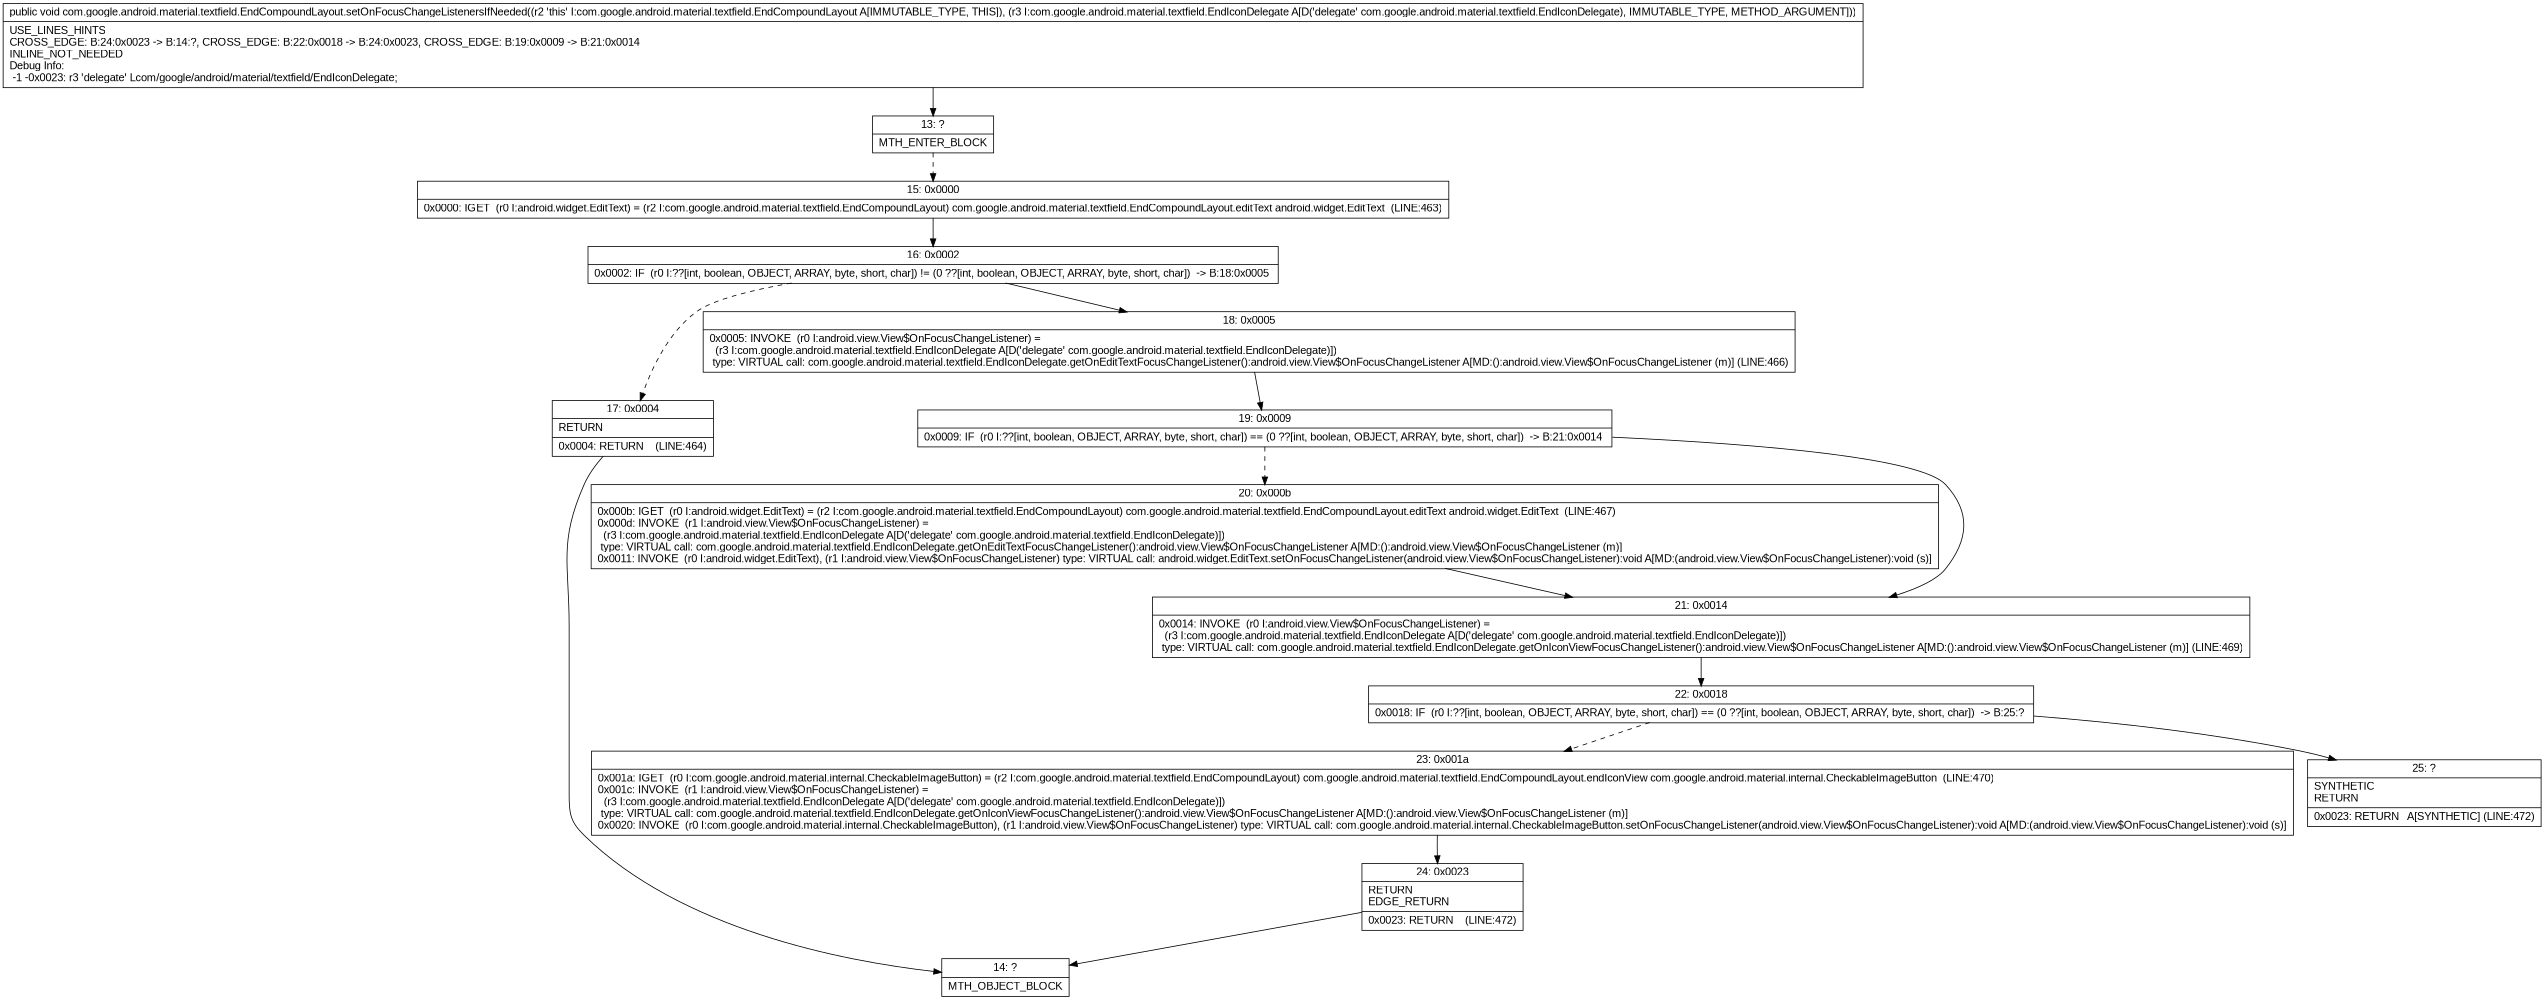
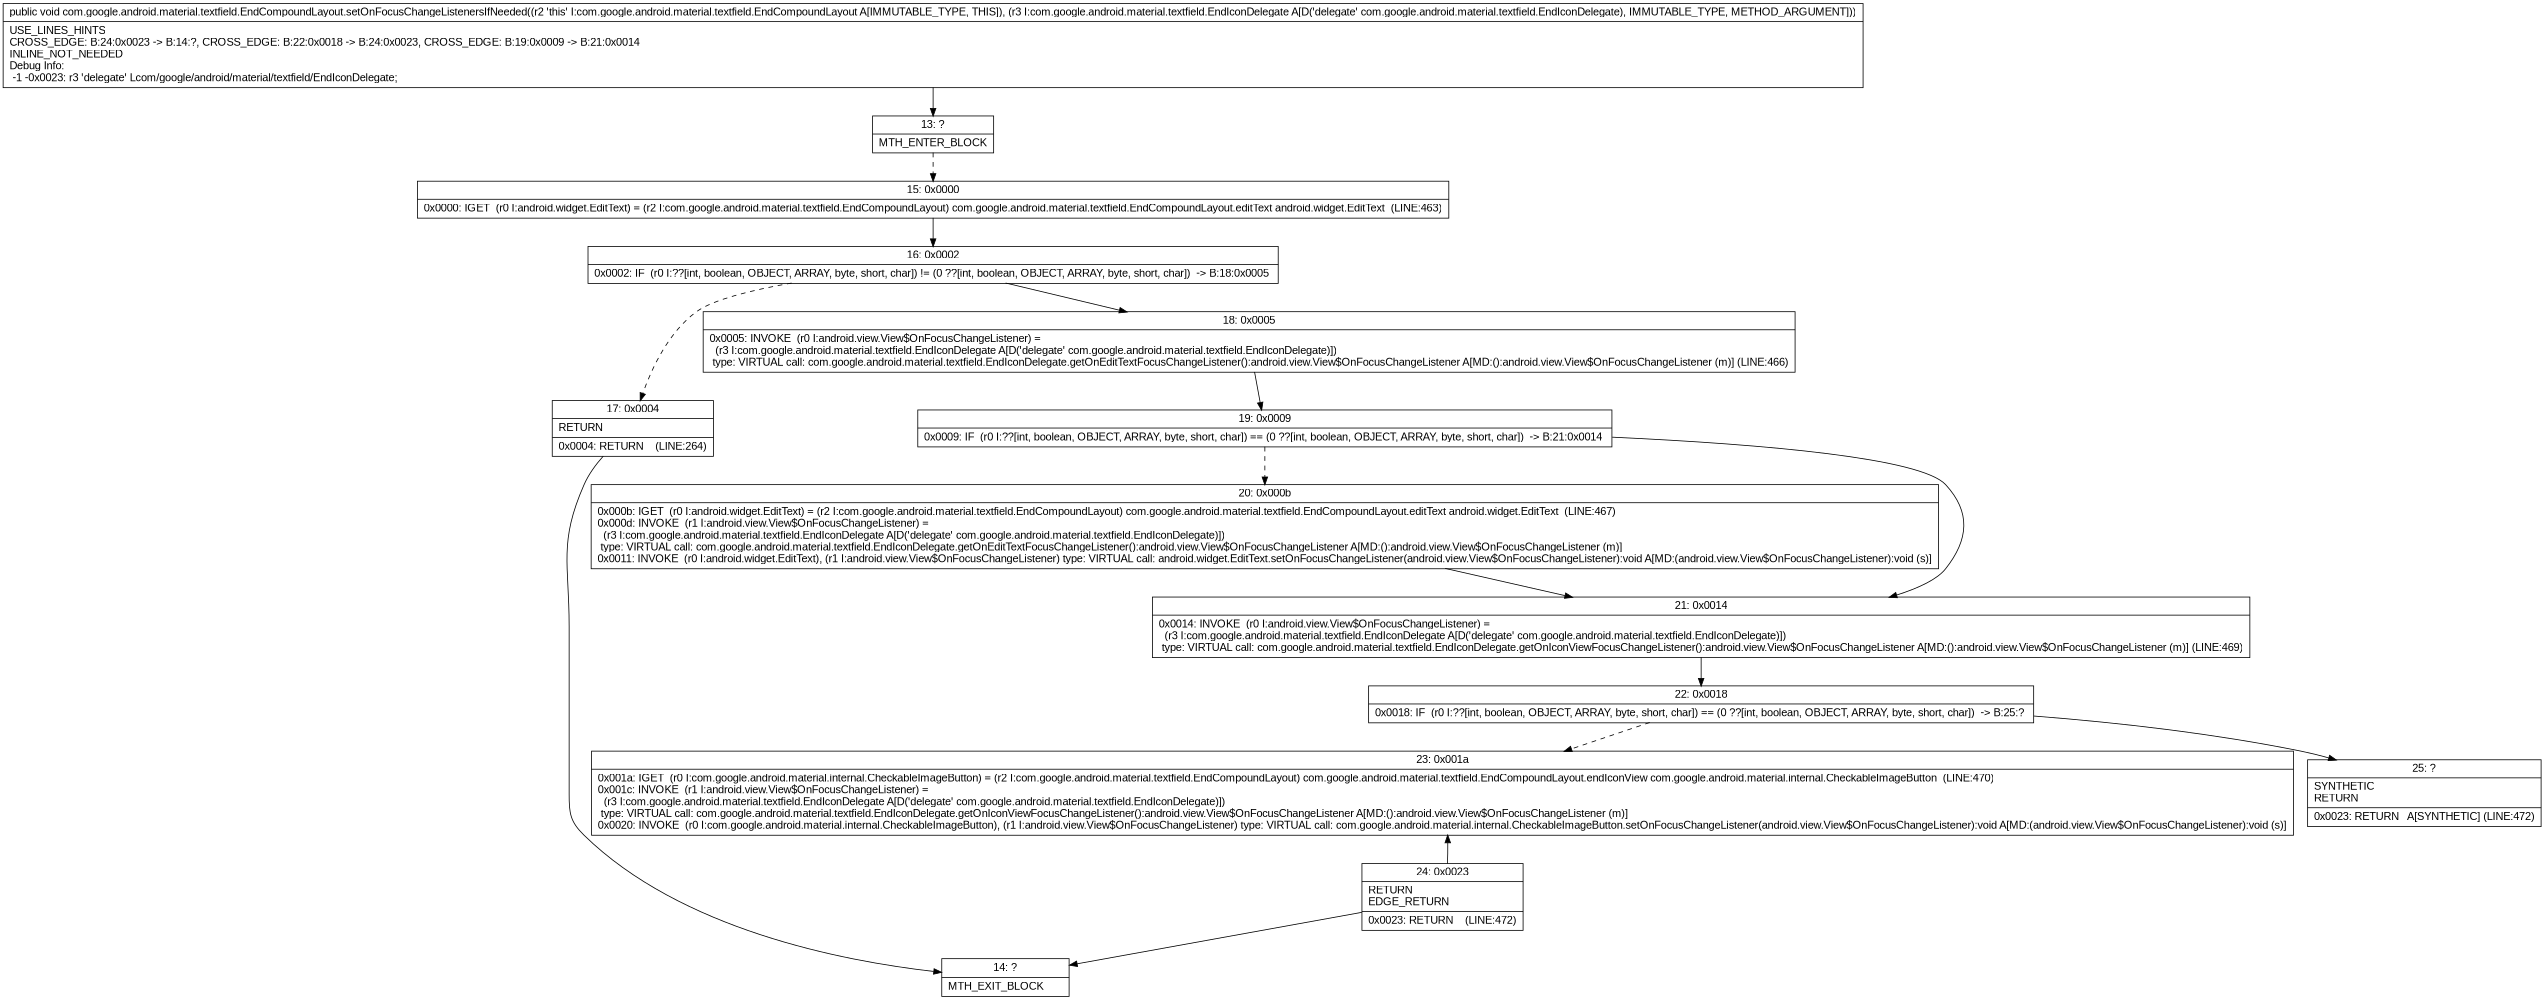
node "17: 0x0004": text "0x0004: RETURN    (LINE:464)" -> "0x0004: RETURN    (LINE:264)"
edge "23: 0x001a" -> "24: 0x0023": reversed
node "14: ?": text "MTH_OBJECT_BLOCK" -> "MTH_EXIT_BLOCK"
